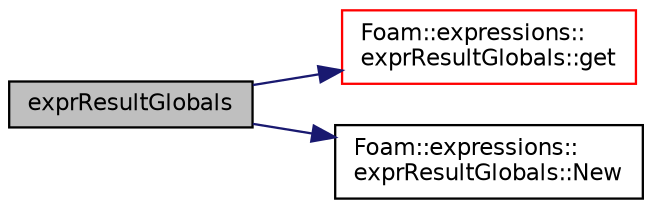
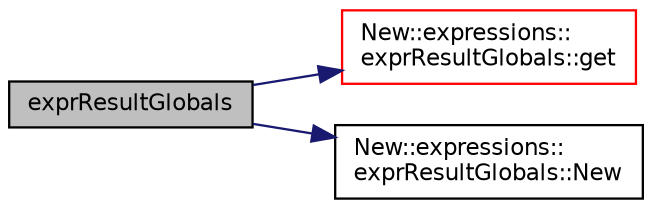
node "Foam::expressions:: exprResultGlobals::get": label "Foam::expressions:: exprResultGlobals::get" -> "New::expressions:: exprResultGlobals::get"
node "Foam::expressions:: exprResultGlobals::New": label "Foam::expressions:: exprResultGlobals::New" -> "New::expressions:: exprResultGlobals::New"
